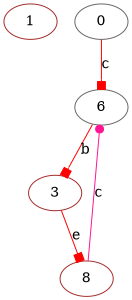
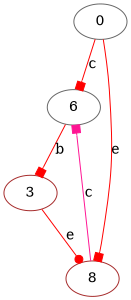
node "1": removed
edge "0" -> "8": added, label "e"
edge "8" -> "6": arrowhead dot -> box
edge "3" -> "8": arrowhead box -> dot
